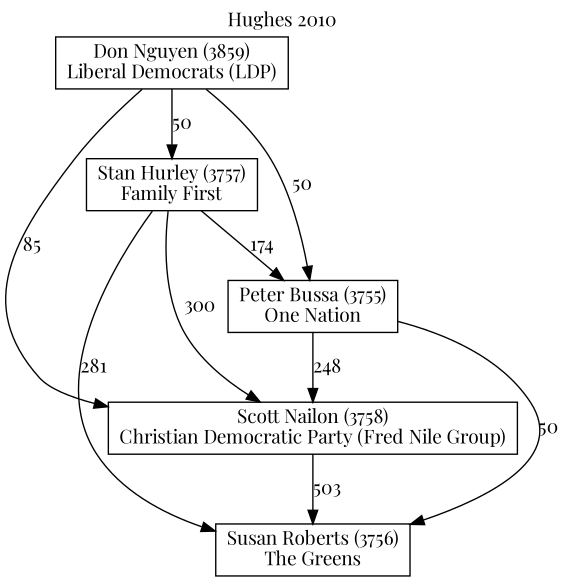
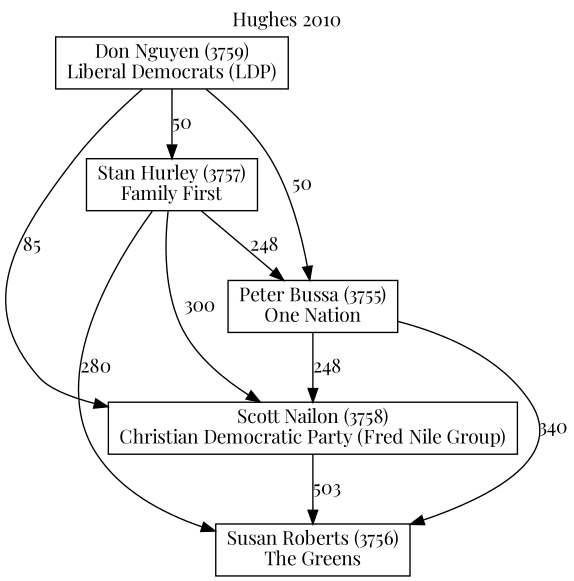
node "Don Nguyen (3859) Liberal Democrats (LDP)": label "Don Nguyen (3859) Liberal Democrats (LDP)" -> "Don Nguyen (3759) Liberal Democrats (LDP)"
edge "Stan Hurley (3757) Family First" -> "Peter Bussa (3755) One Nation": label "174" -> "248"
edge "Stan Hurley (3757) Family First" -> "Susan Roberts (3756) The Greens": label "281" -> "280"
edge "Peter Bussa (3755) One Nation" -> "Susan Roberts (3756) The Greens": label "50" -> "340"
